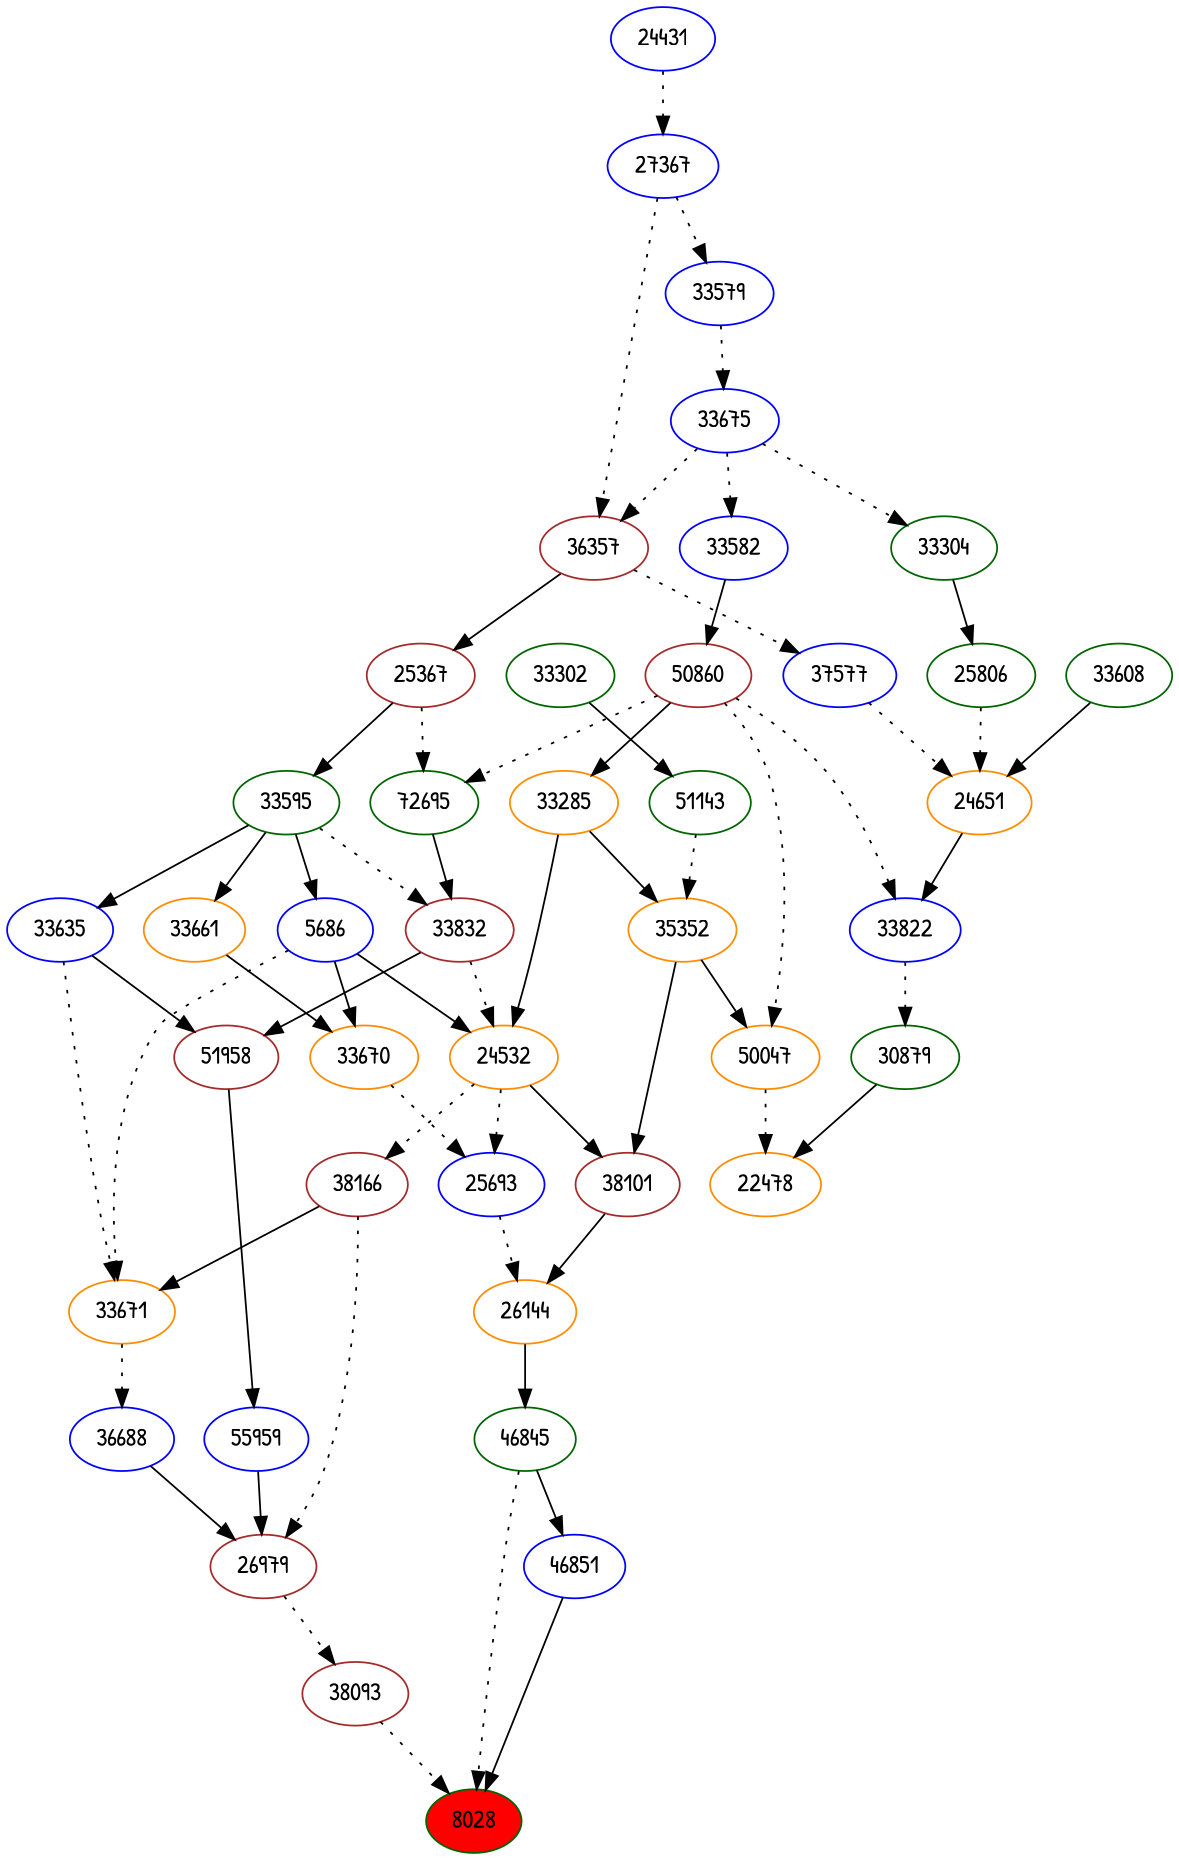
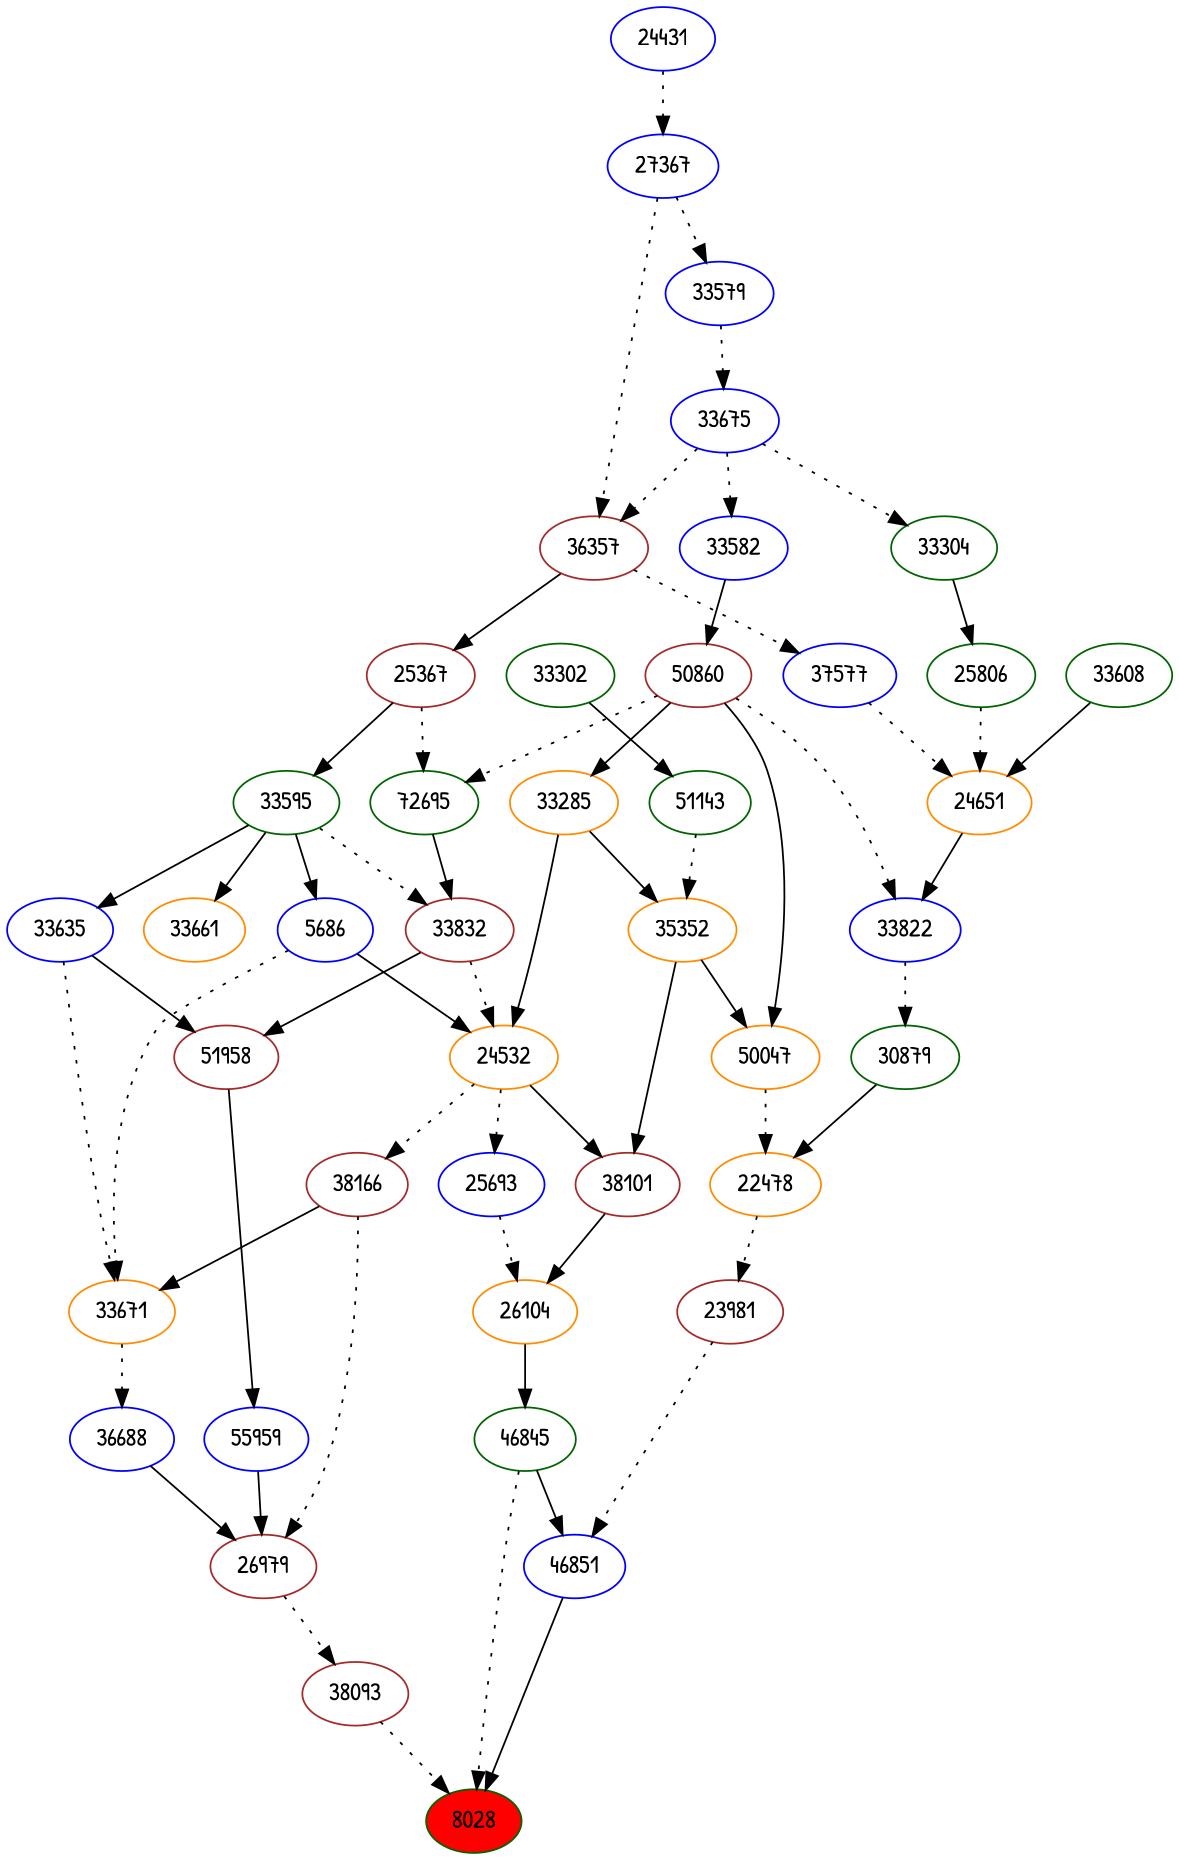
edge "50860" -> "50047": style dotted -> solid
node "33670": removed
node "26144": label "26144" -> "26104"
node "23981": added
